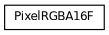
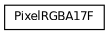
node "PixelRGBA16F": label "PixelRGBA16F" -> "PixelRGBA17F"
